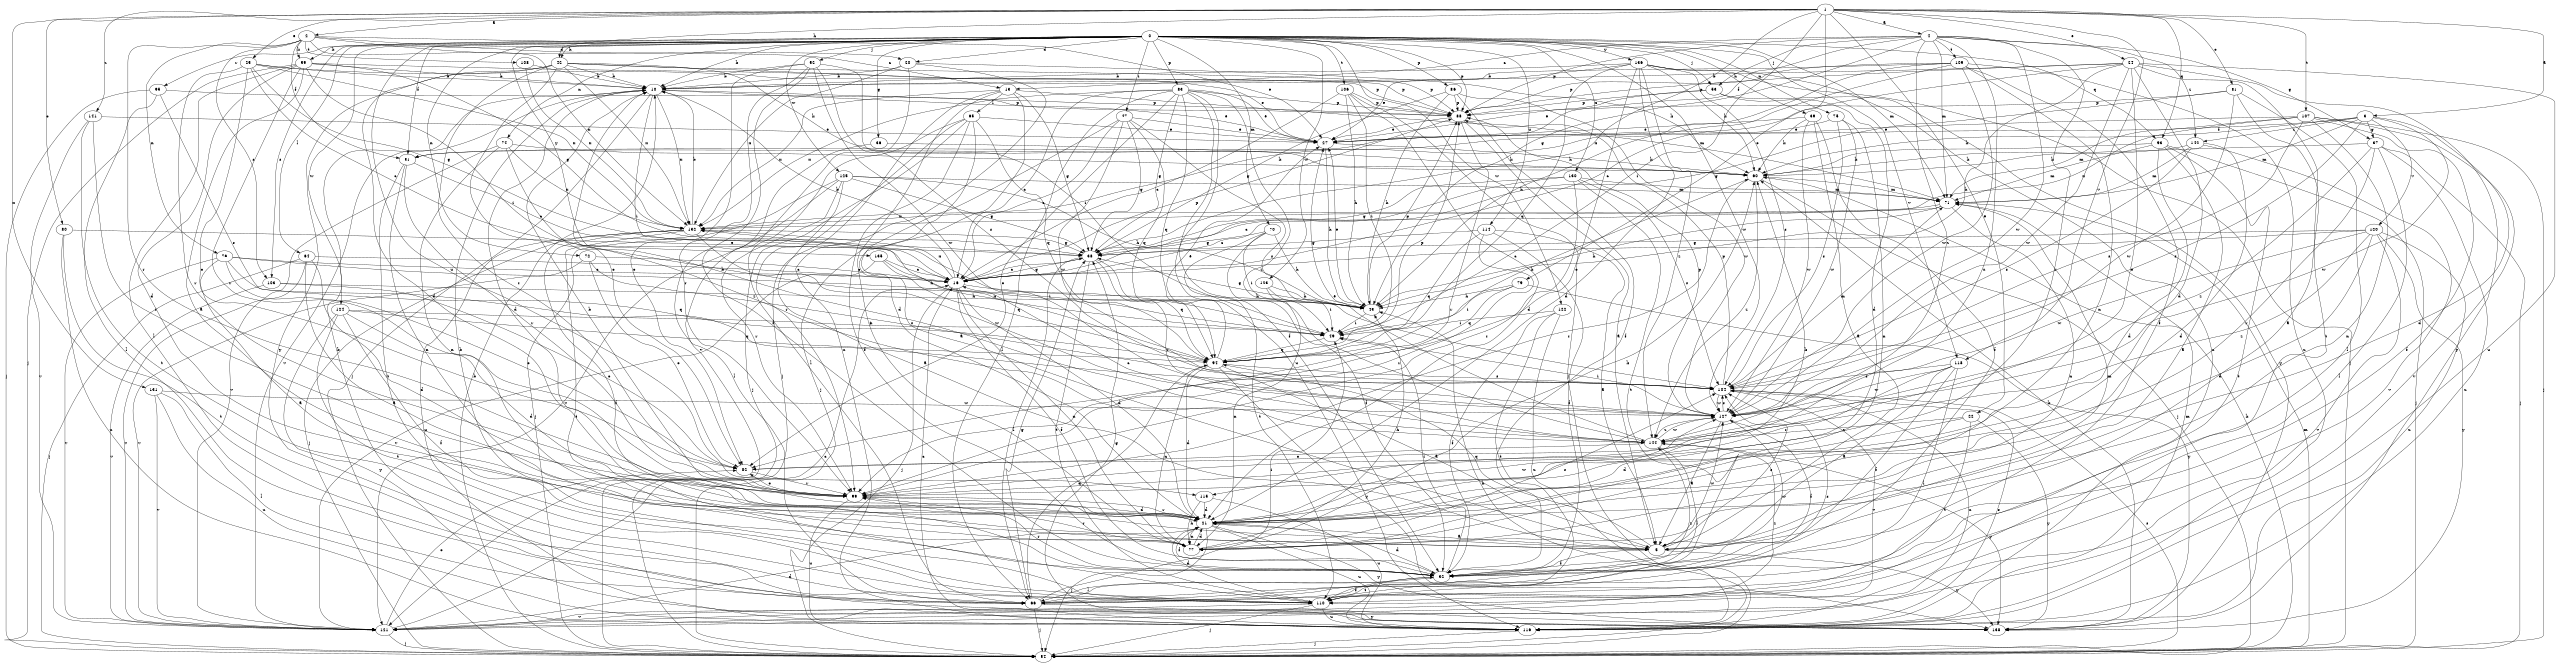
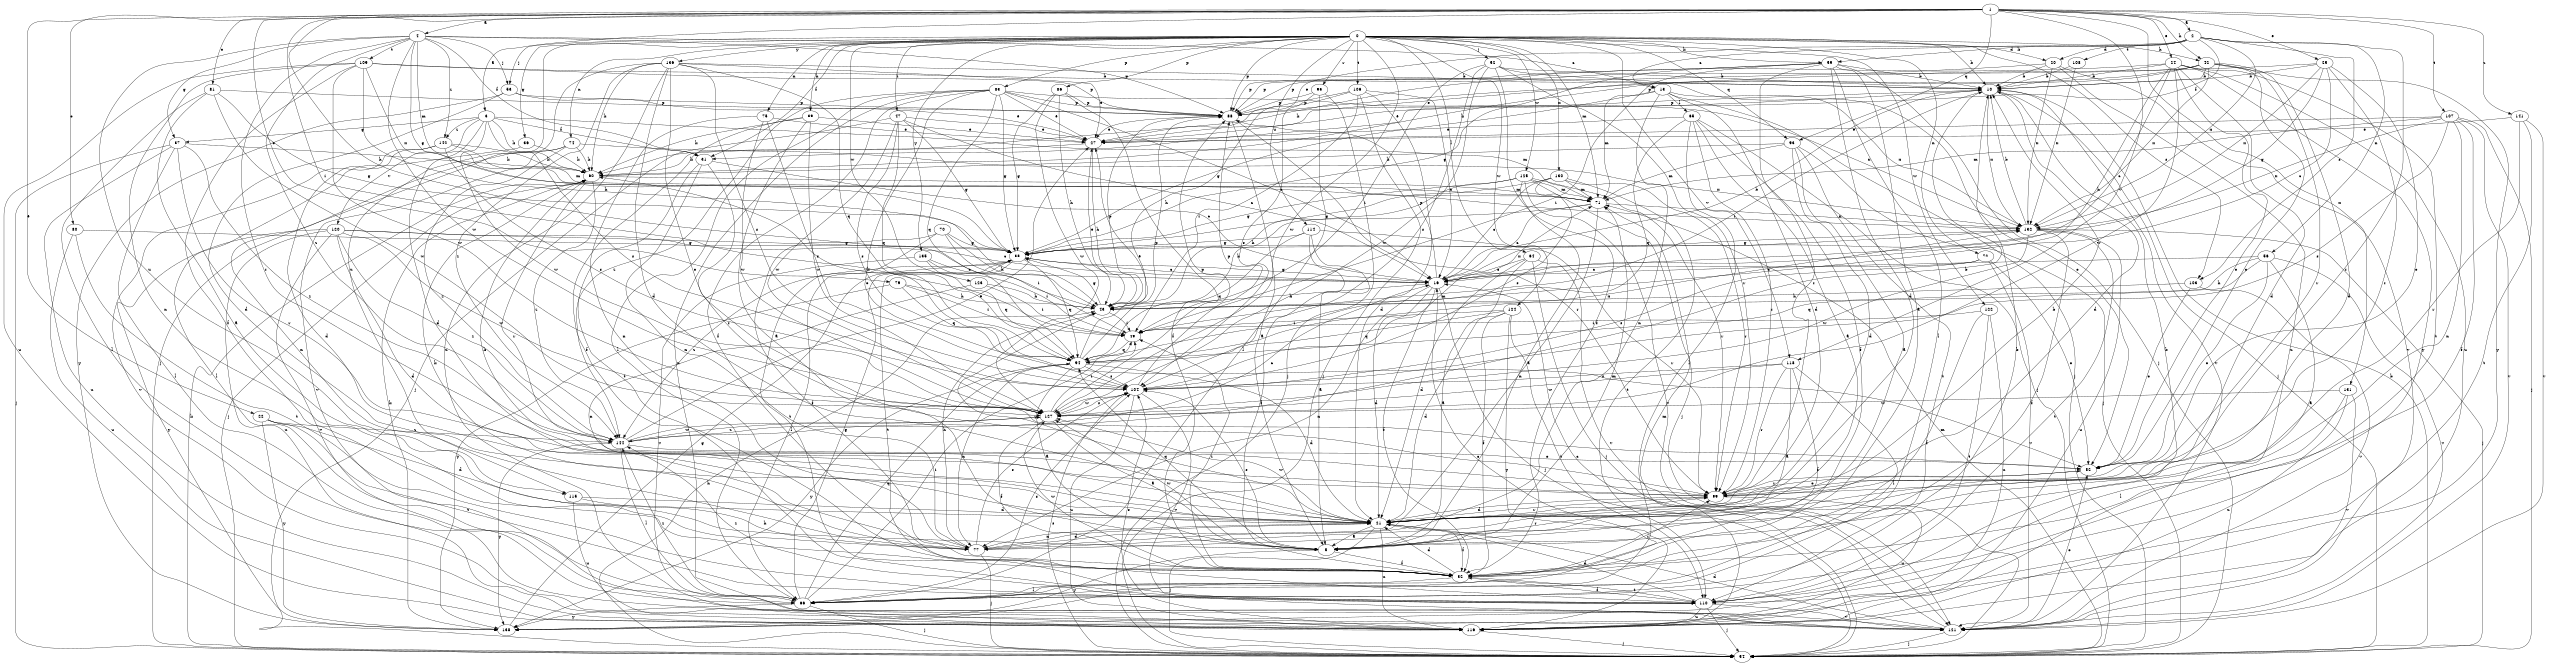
edge "0" -> "70": removed, label "m"
edge "80" -> "38": label "e" -> "g"
node "76": label "76" -> "56"
edge "21" -> "138": now "21" -> "43"
edge "77" -> "54": added, label "j"
